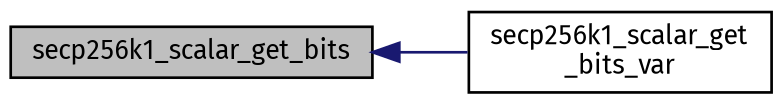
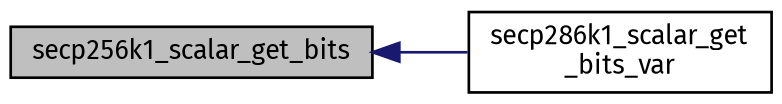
node "secp256k1_scalar_get _bits_var": label "secp256k1_scalar_get _bits_var" -> "secp286k1_scalar_get _bits_var"
